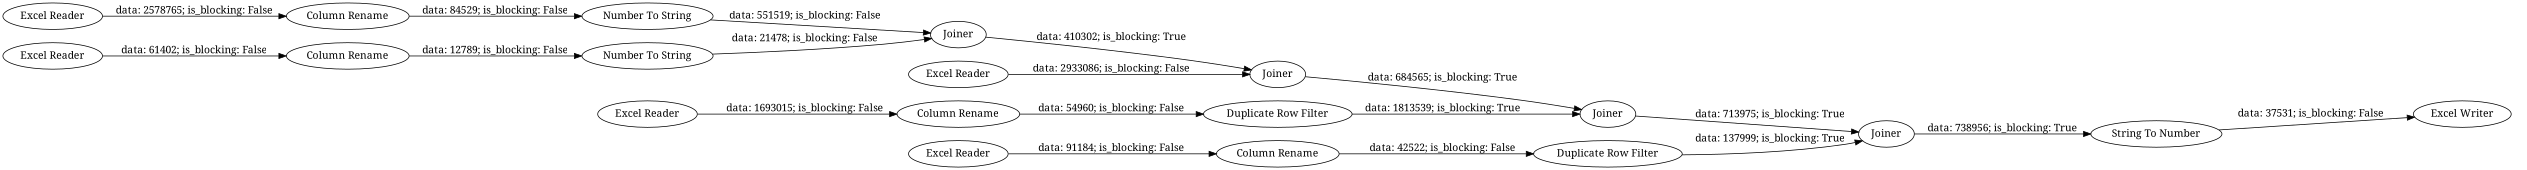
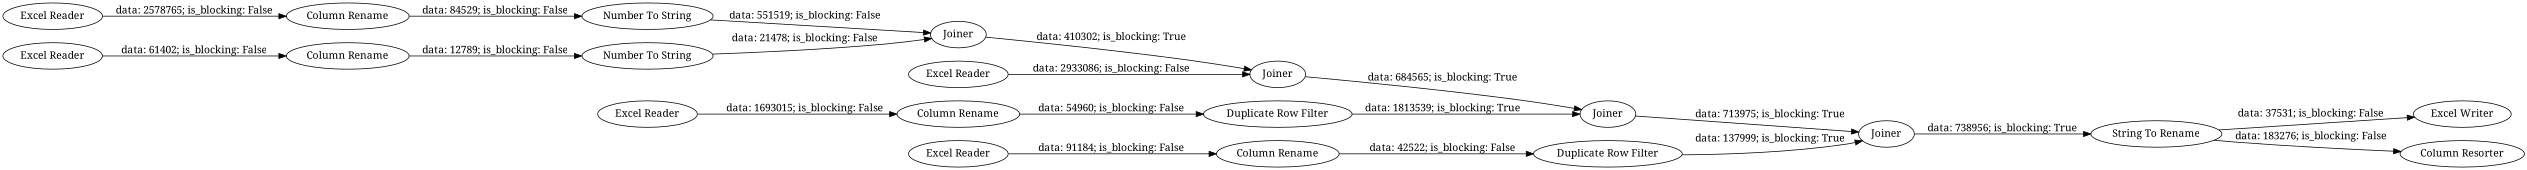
node "String To Number": label "String To Number" -> "String To Rename"
node "Column Resorter": added
